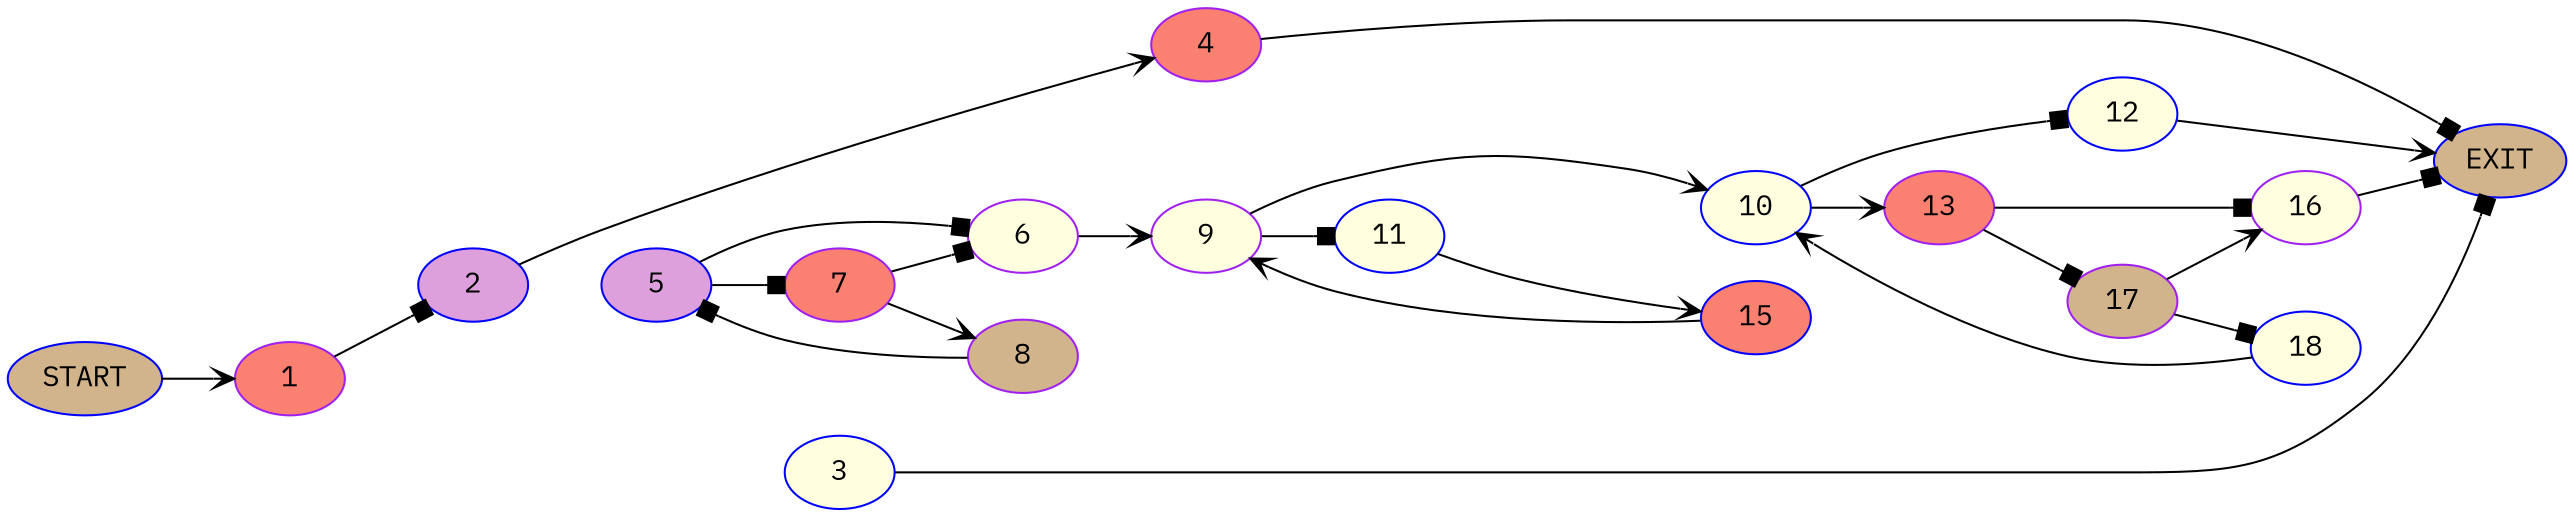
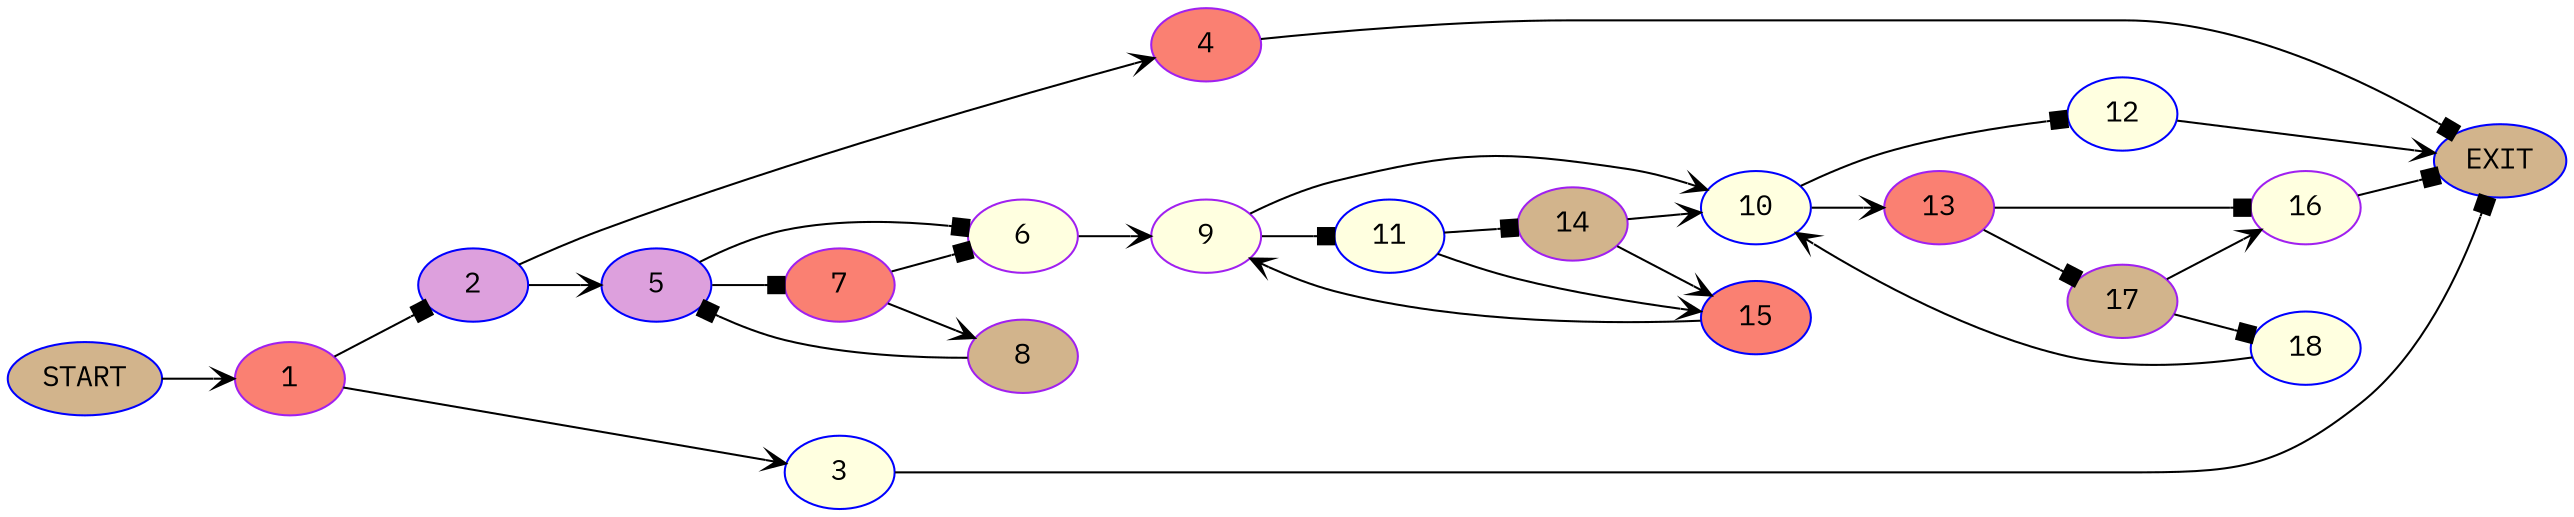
node "14": added
edge "2" -> "5": added
edge "1" -> "3": added
